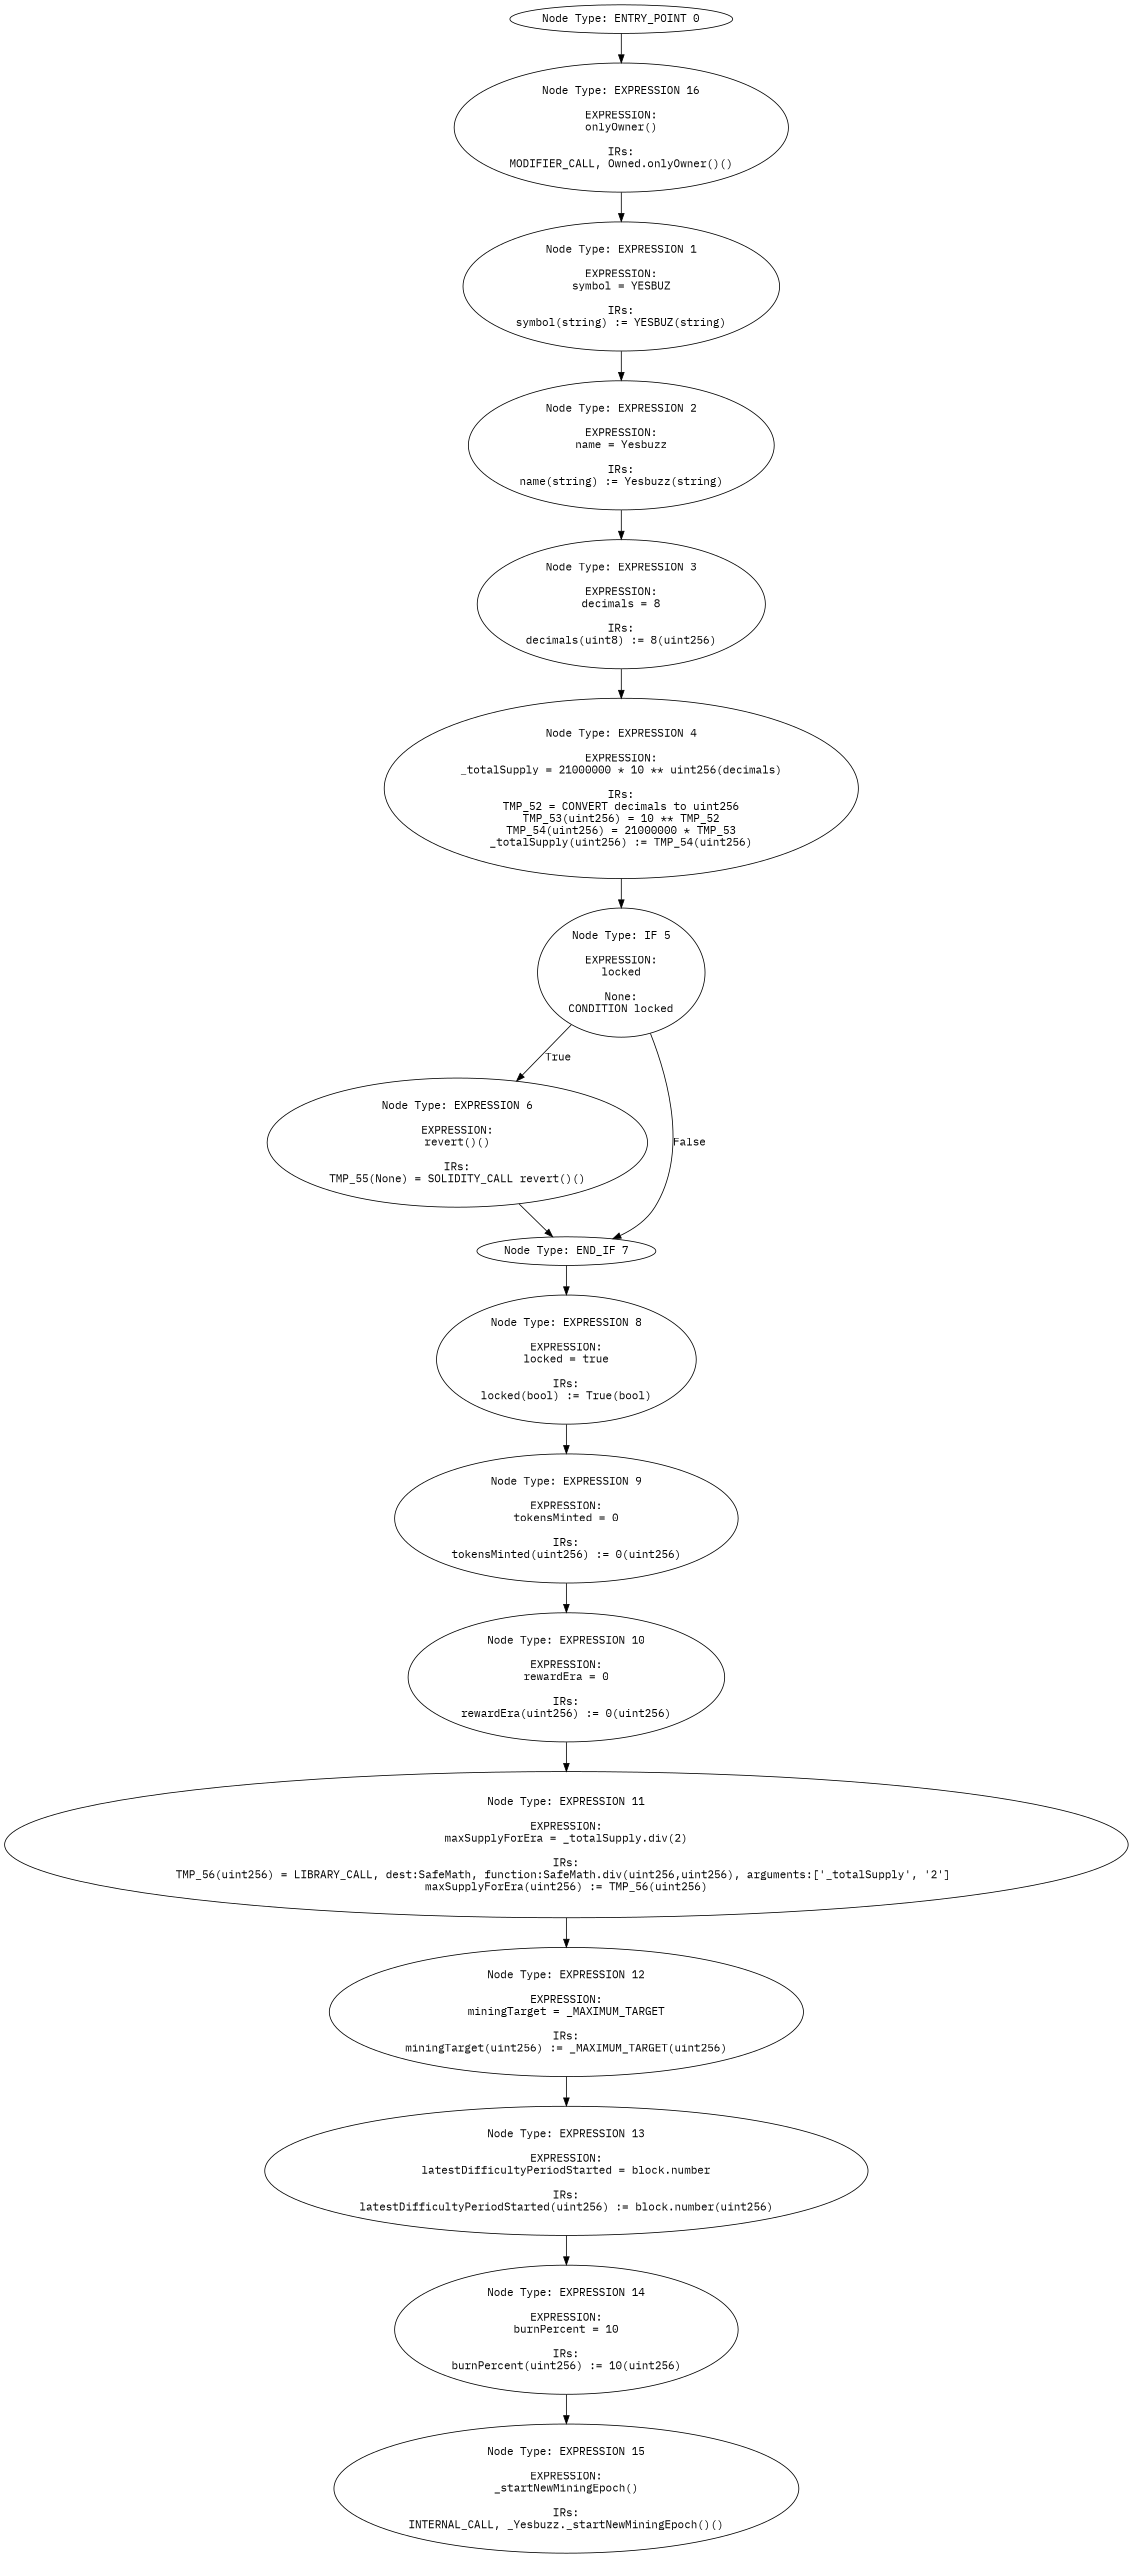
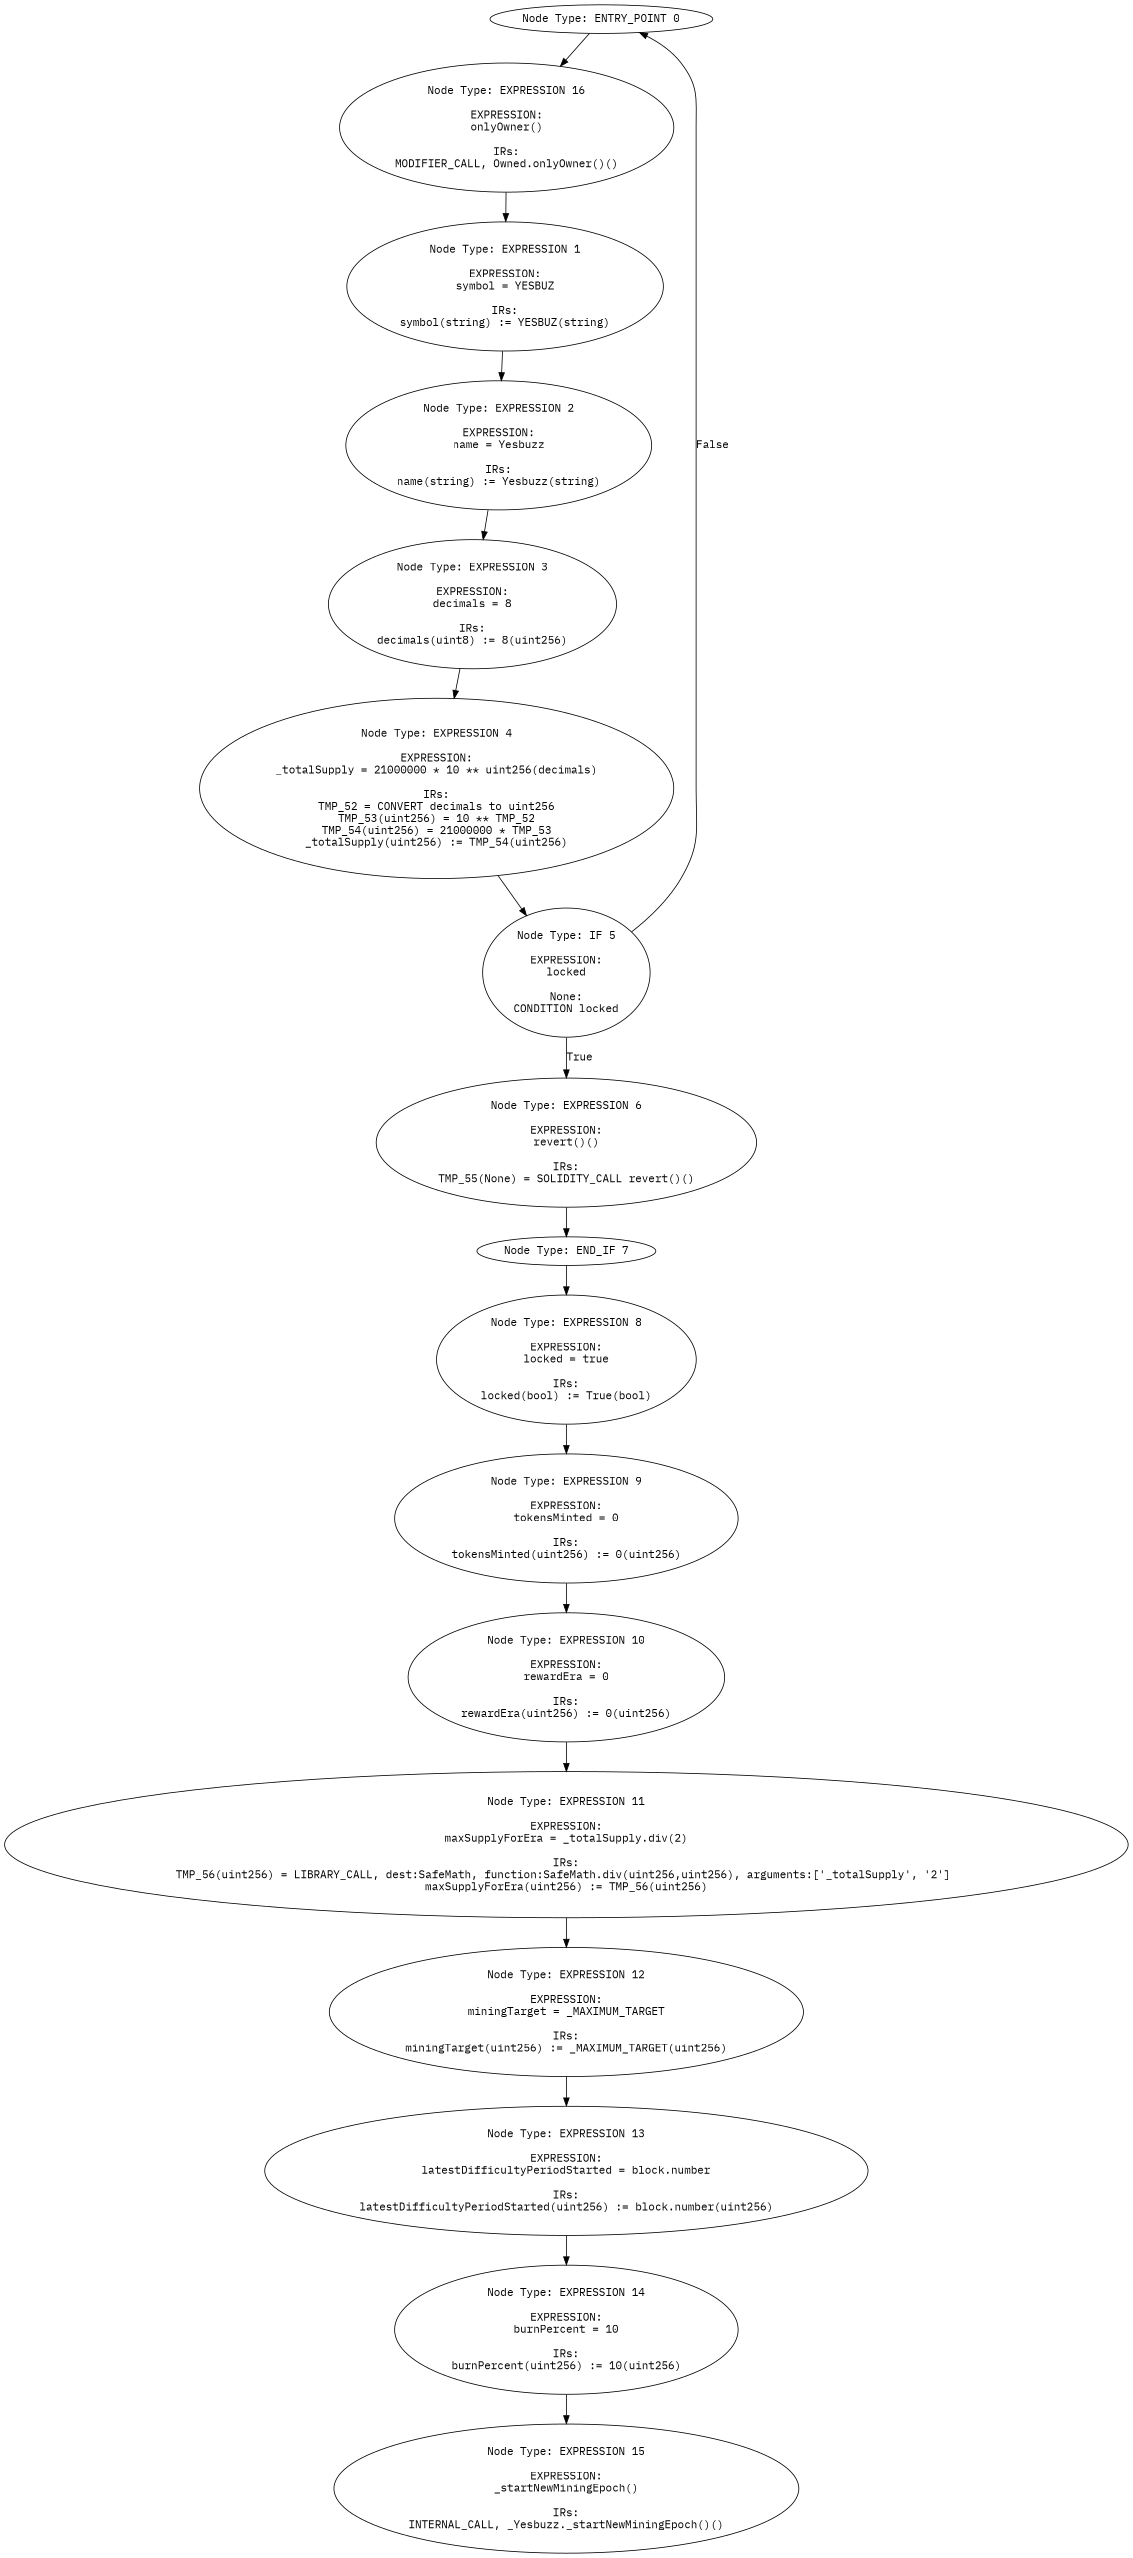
edge "Node Type: IF 5 EXPRESSION: locked None: CONDITION locked" -> "Node Type: END_IF 7": now "Node Type: IF 5 EXPRESSION: locked None: CONDITION locked" -> "Node Type: ENTRY_POINT 0"
